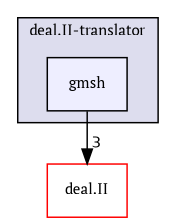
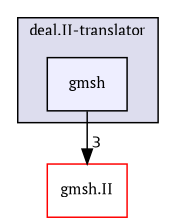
node "deal.II": label "deal.II" -> "gmsh.II"
